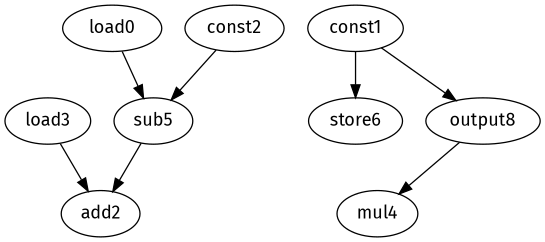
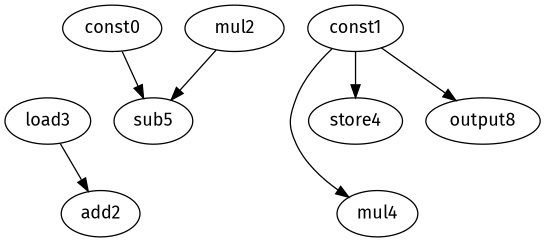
node "load0": label "load0" -> "const0"
node "const2": label "const2" -> "mul2"
node "store6": label "store6" -> "store4"
edge "sub5" -> "add2": removed
edge "output8" -> "mul4": now "const1" -> "mul4"
